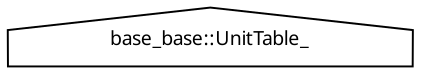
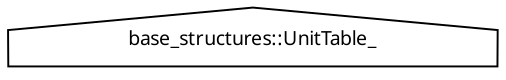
node "base_base::UnitTable_": label "base_base::UnitTable_" -> "base_structures::UnitTable_"
